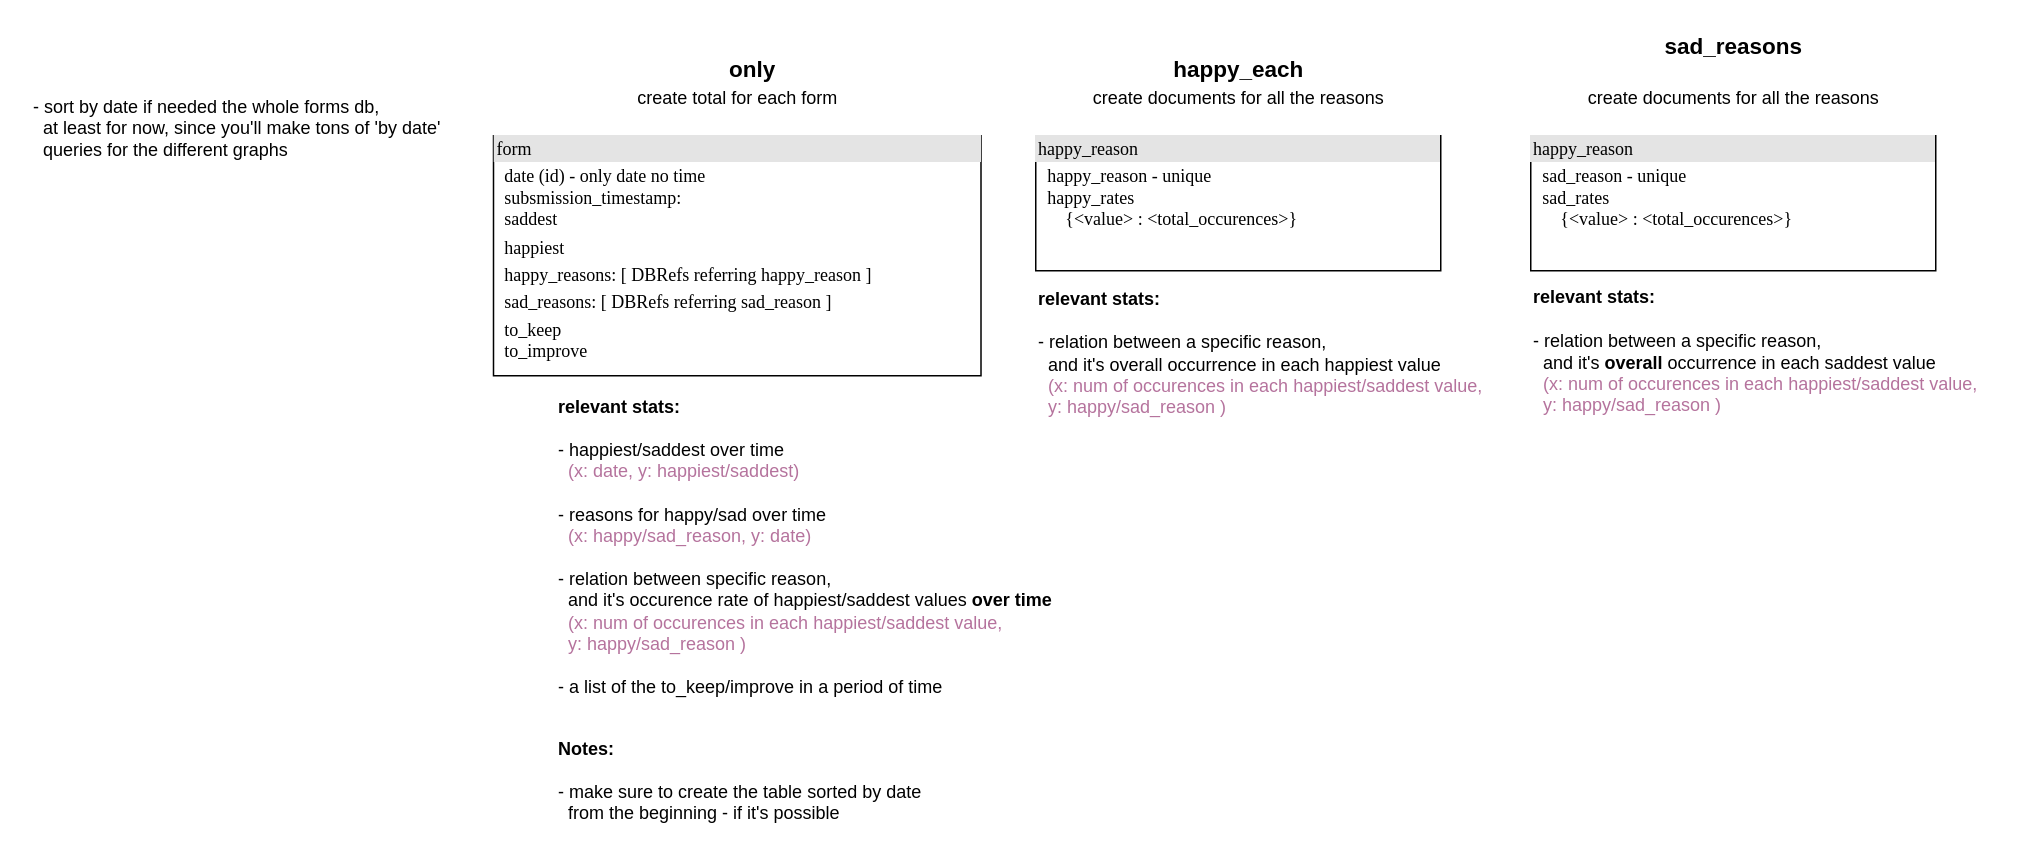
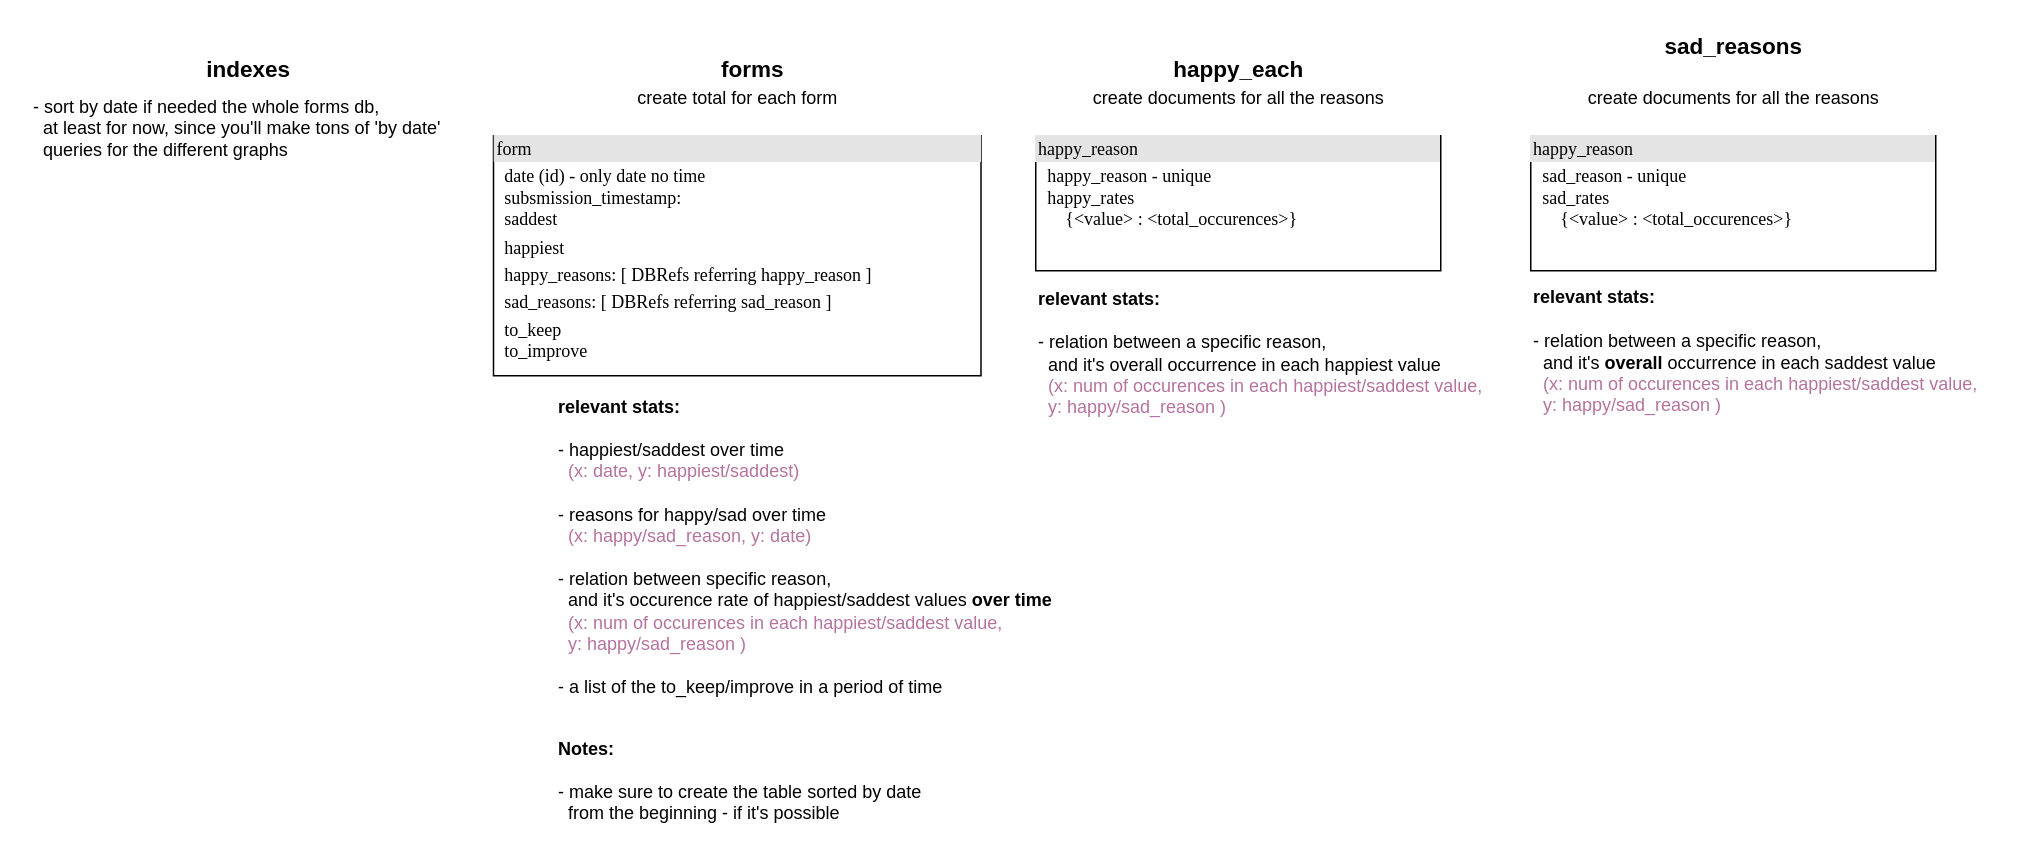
node "indexes": added
node "only": label "only" -> "forms"
